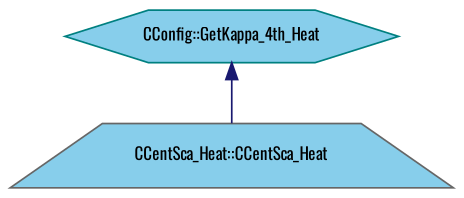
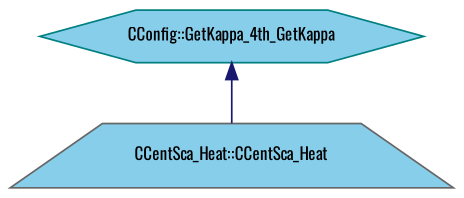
node "CConfig::GetKappa_4th_Heat": label "CConfig::GetKappa_4th_Heat" -> "CConfig::GetKappa_4th_GetKappa"
